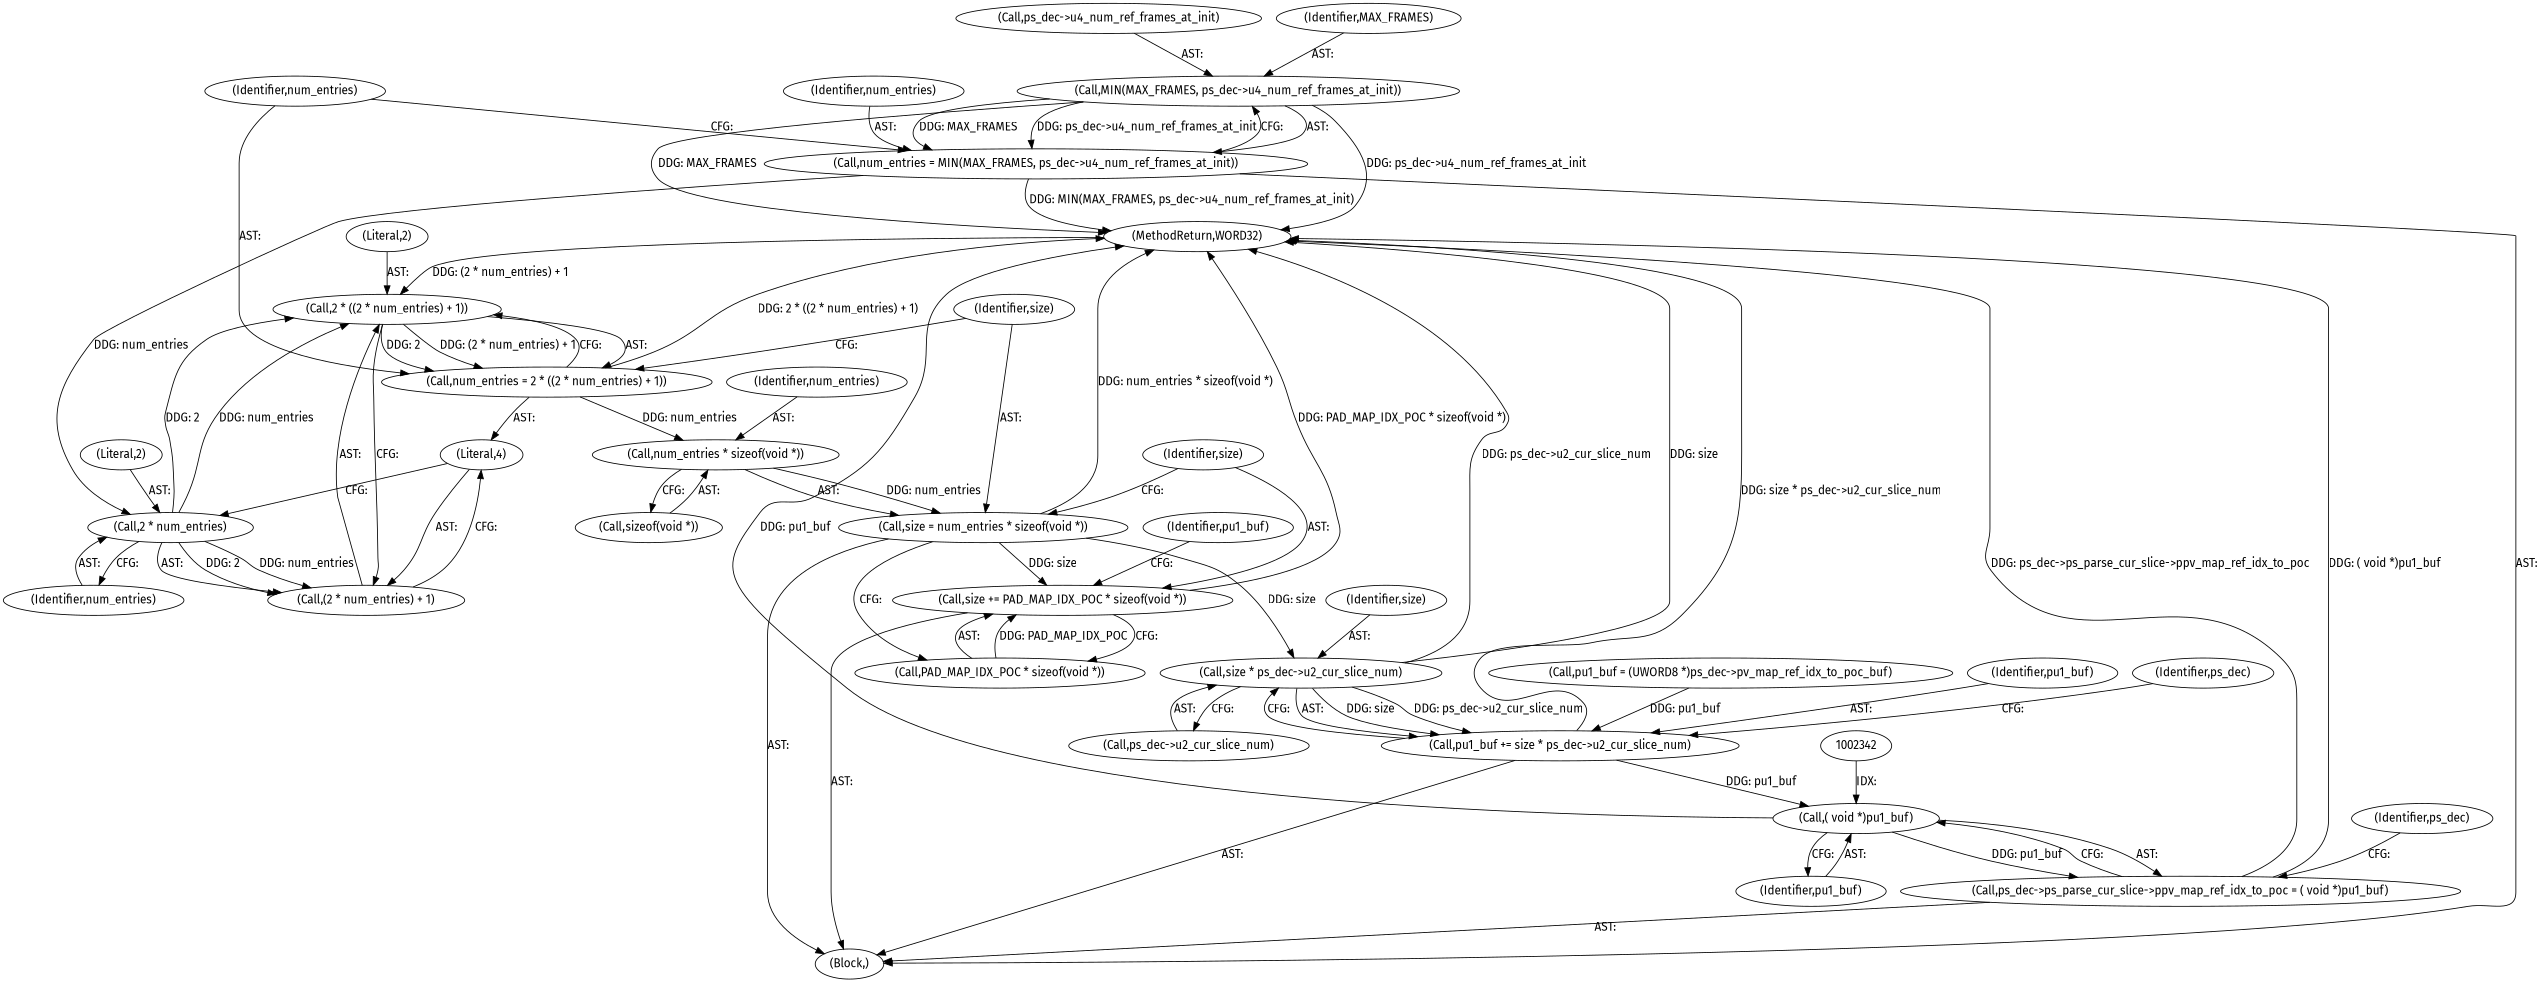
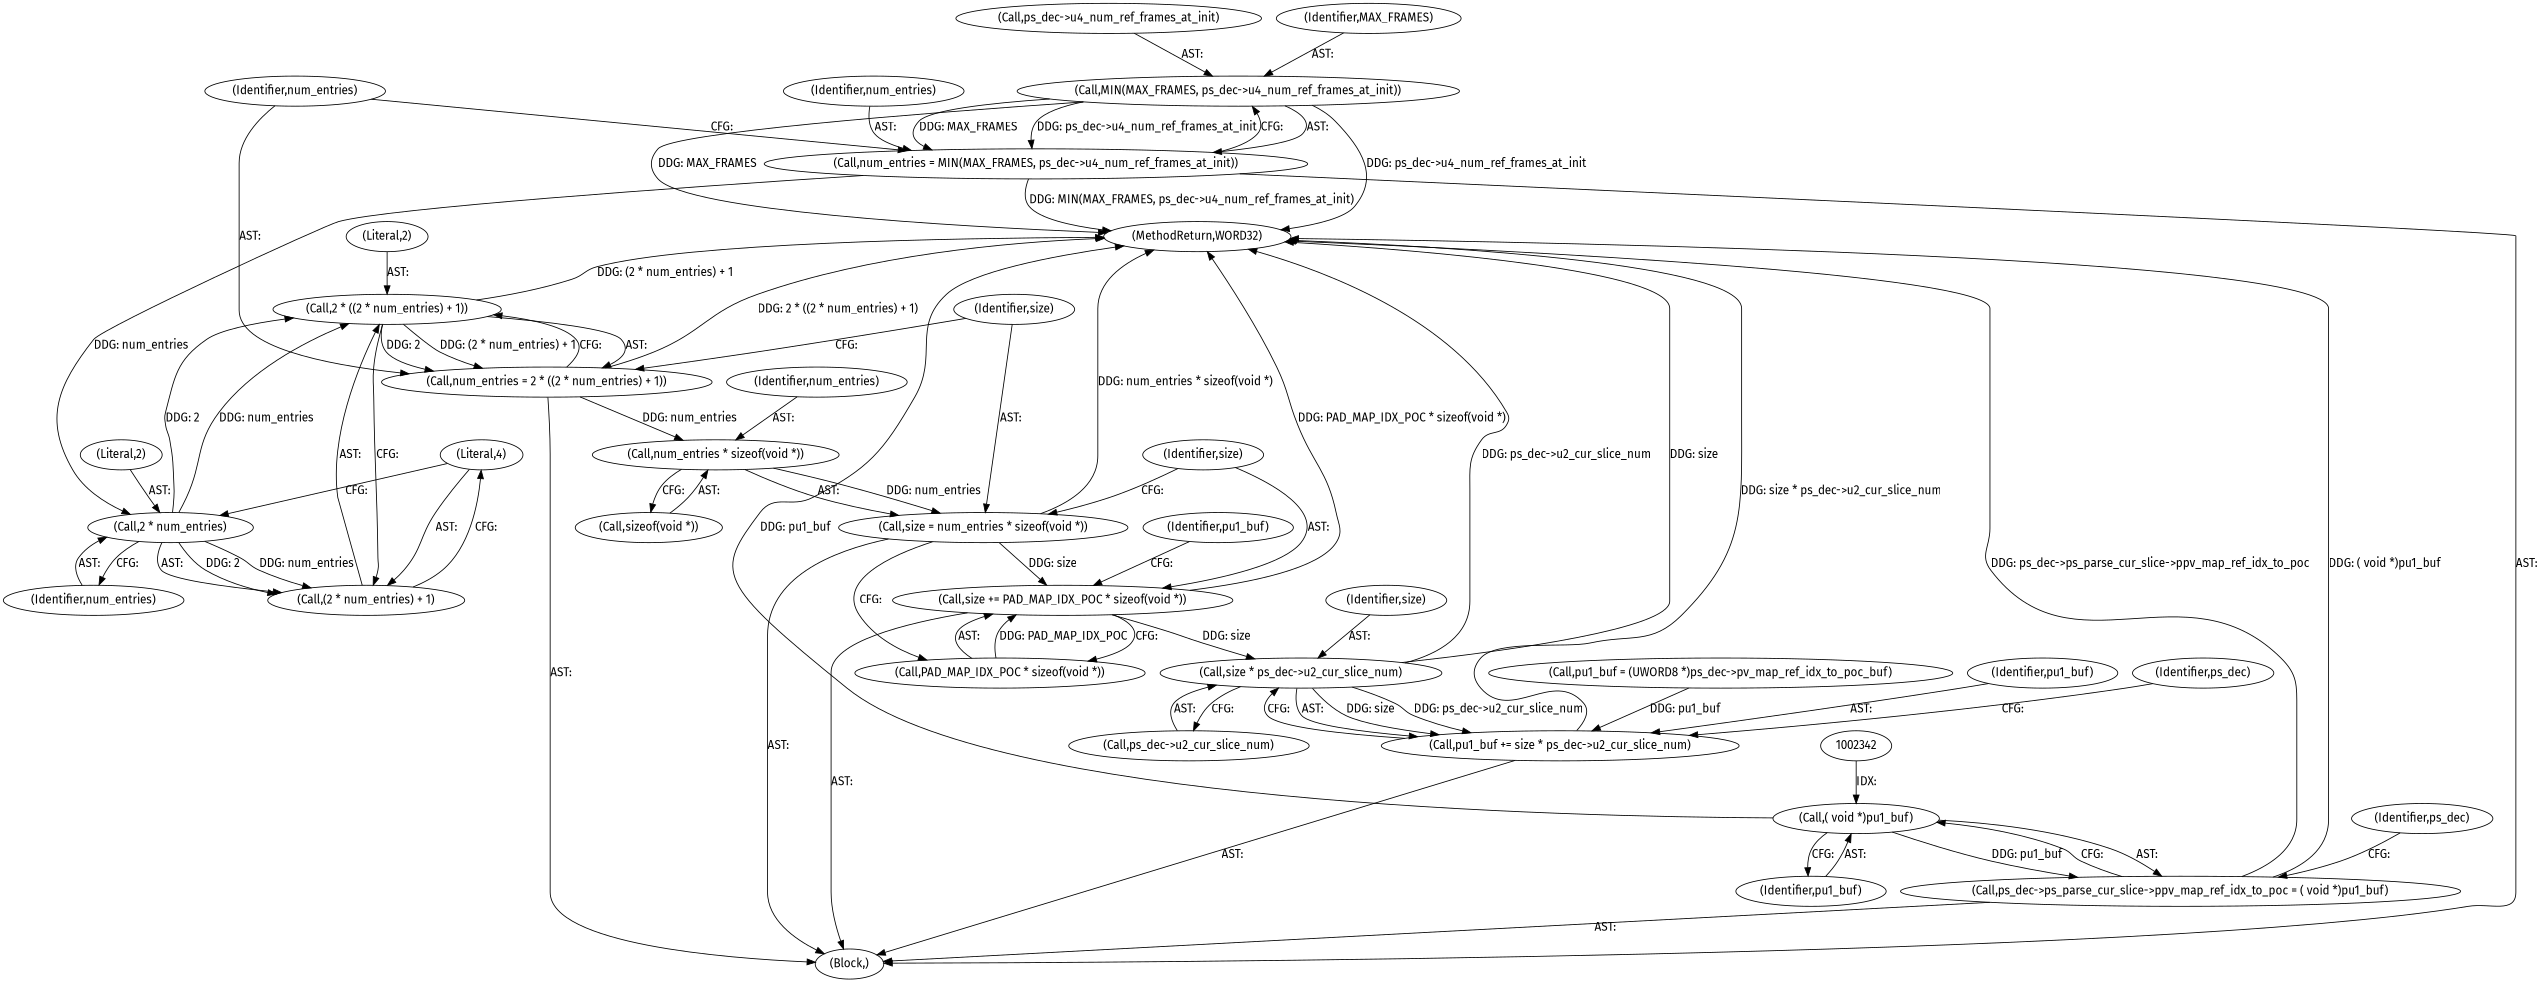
edge "(MethodReturn,WORD32)" -> "(Call,2 * ((2 * num_entries) + 1))": reversed
edge "(Call,num_entries = 2 * ((2 * num_entries) + 1))" -> "(Literal,4)": now "(Call,num_entries = 2 * ((2 * num_entries) + 1))" -> "(Block,)"
edge "(Call,size = num_entries * sizeof(void *))" -> "(Call,size * ps_dec->u2_cur_slice_num)": now "(Call,size += PAD_MAP_IDX_POC * sizeof(void *))" -> "(Call,size * ps_dec->u2_cur_slice_num)"
edge "(Call,pu1_buf += size * ps_dec->u2_cur_slice_num)" -> "(Call,( void *)pu1_buf)": removed, label "DDG: pu1_buf"
